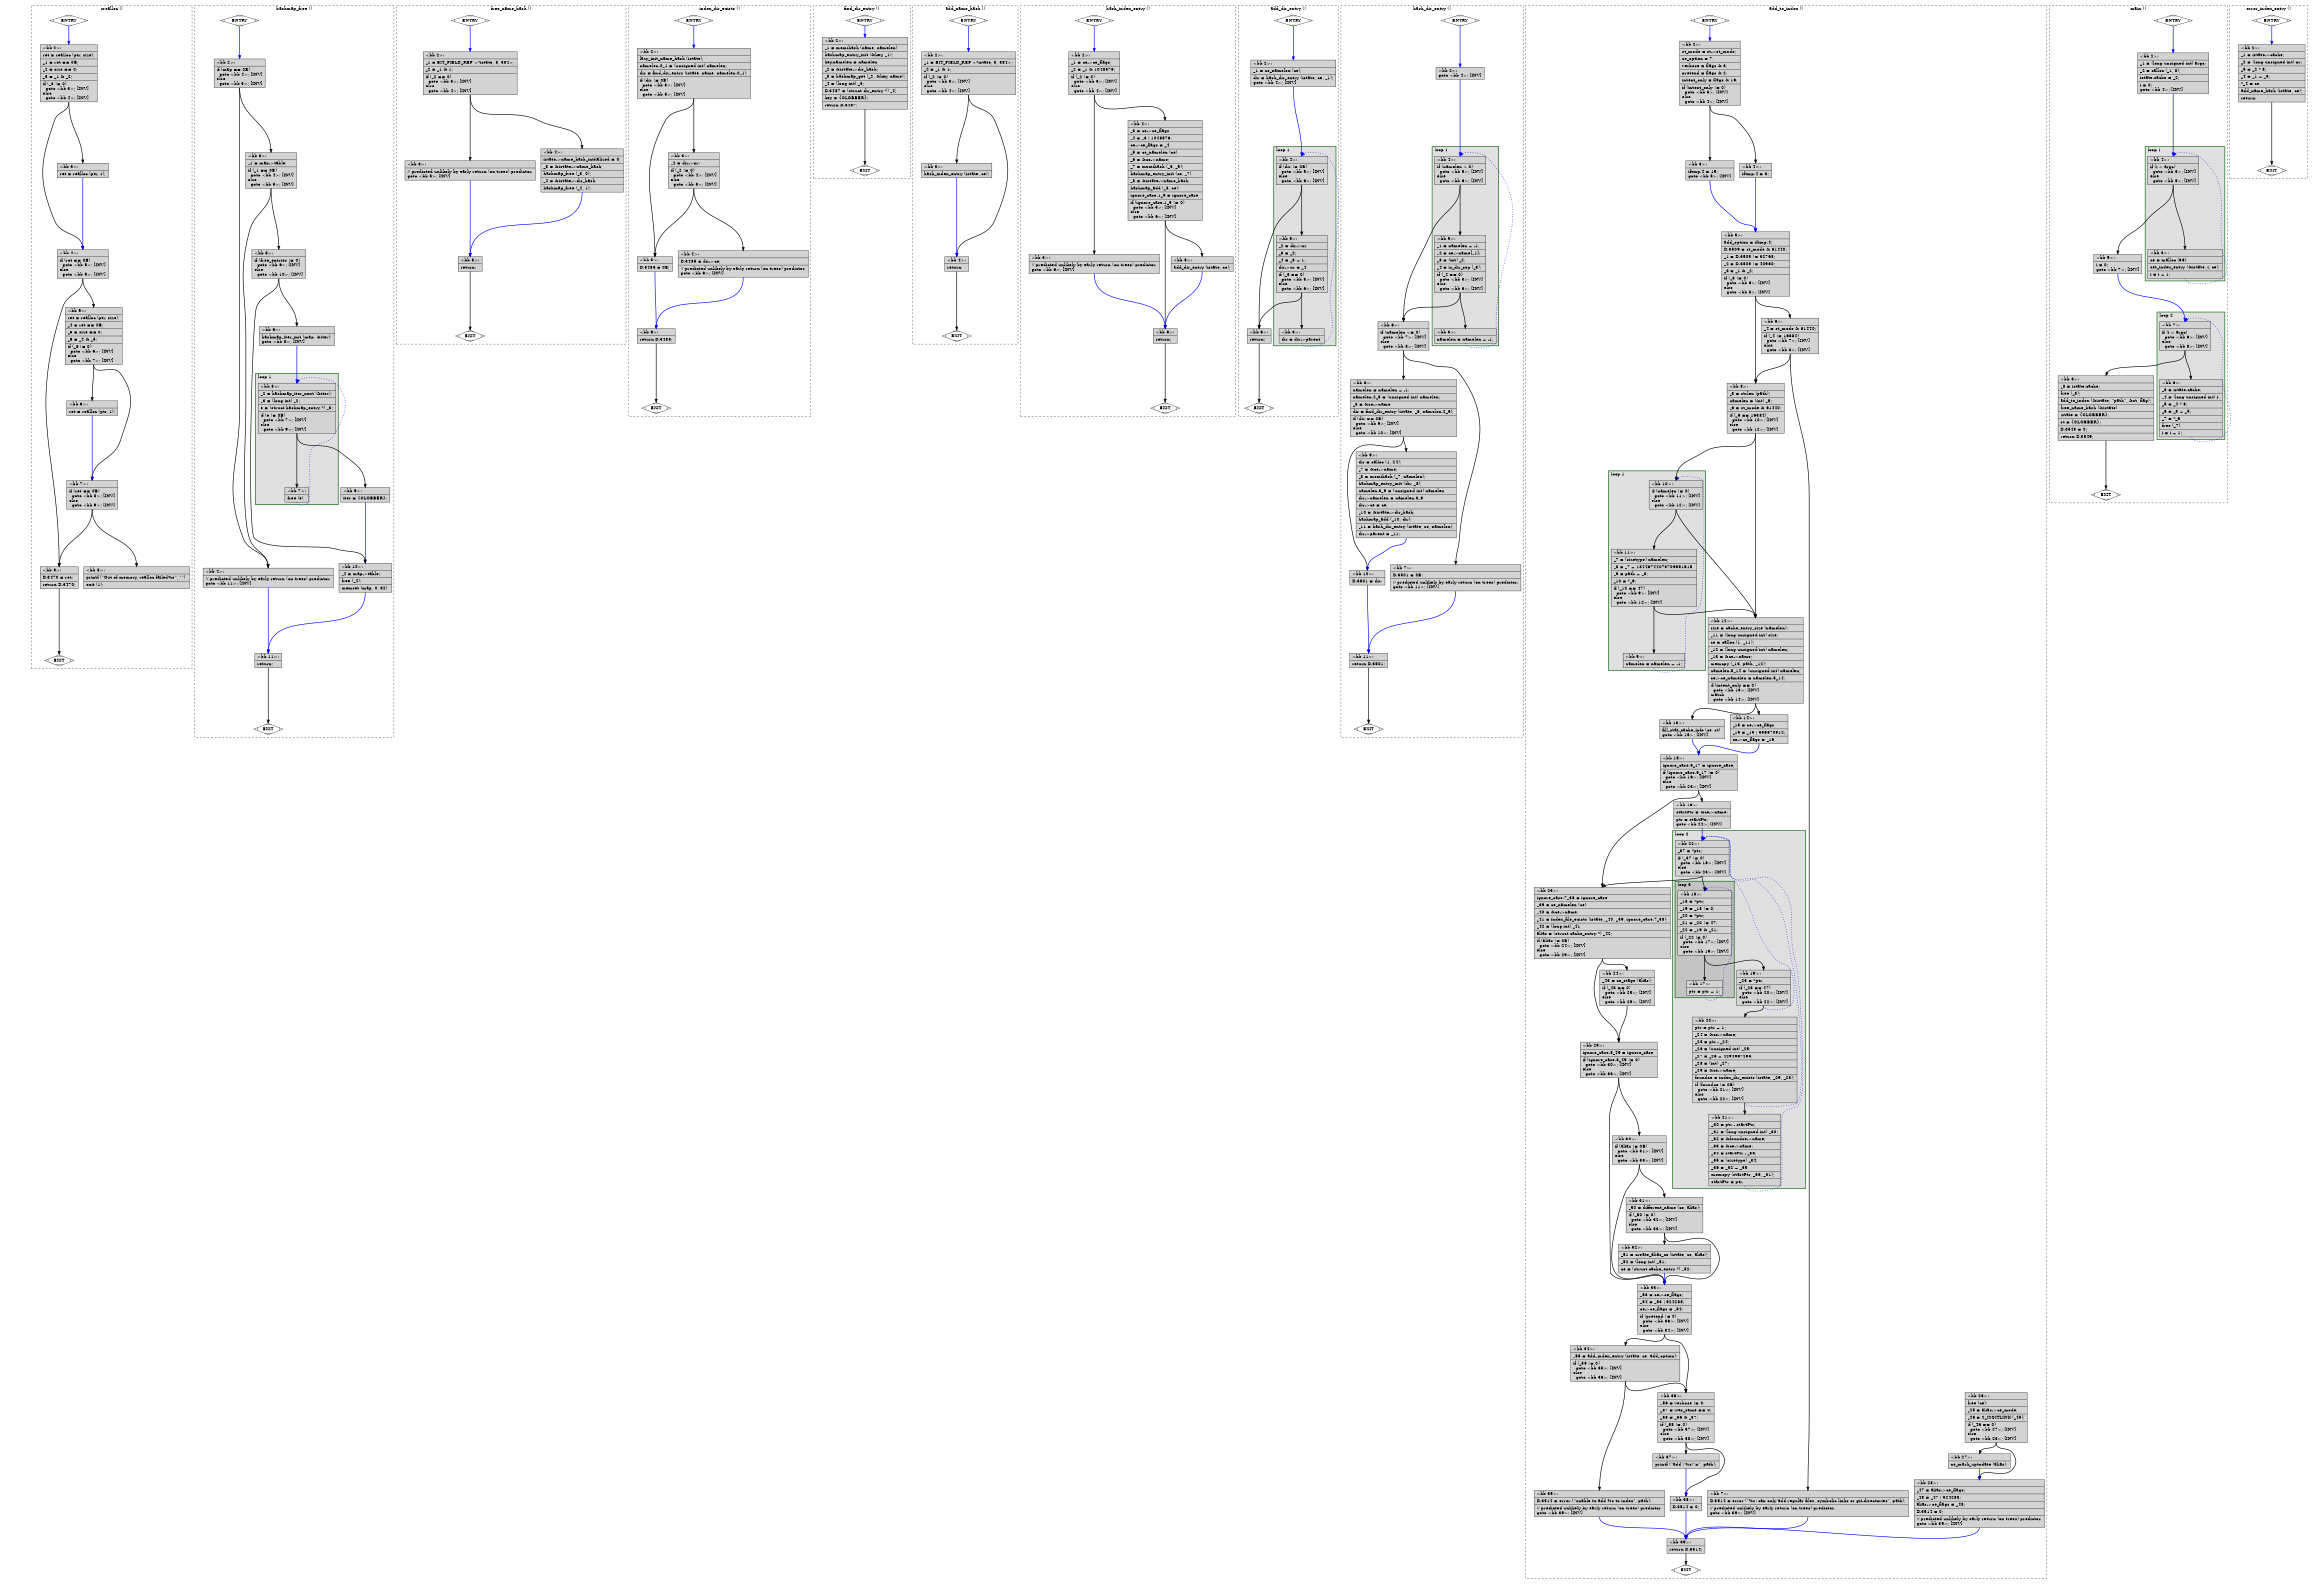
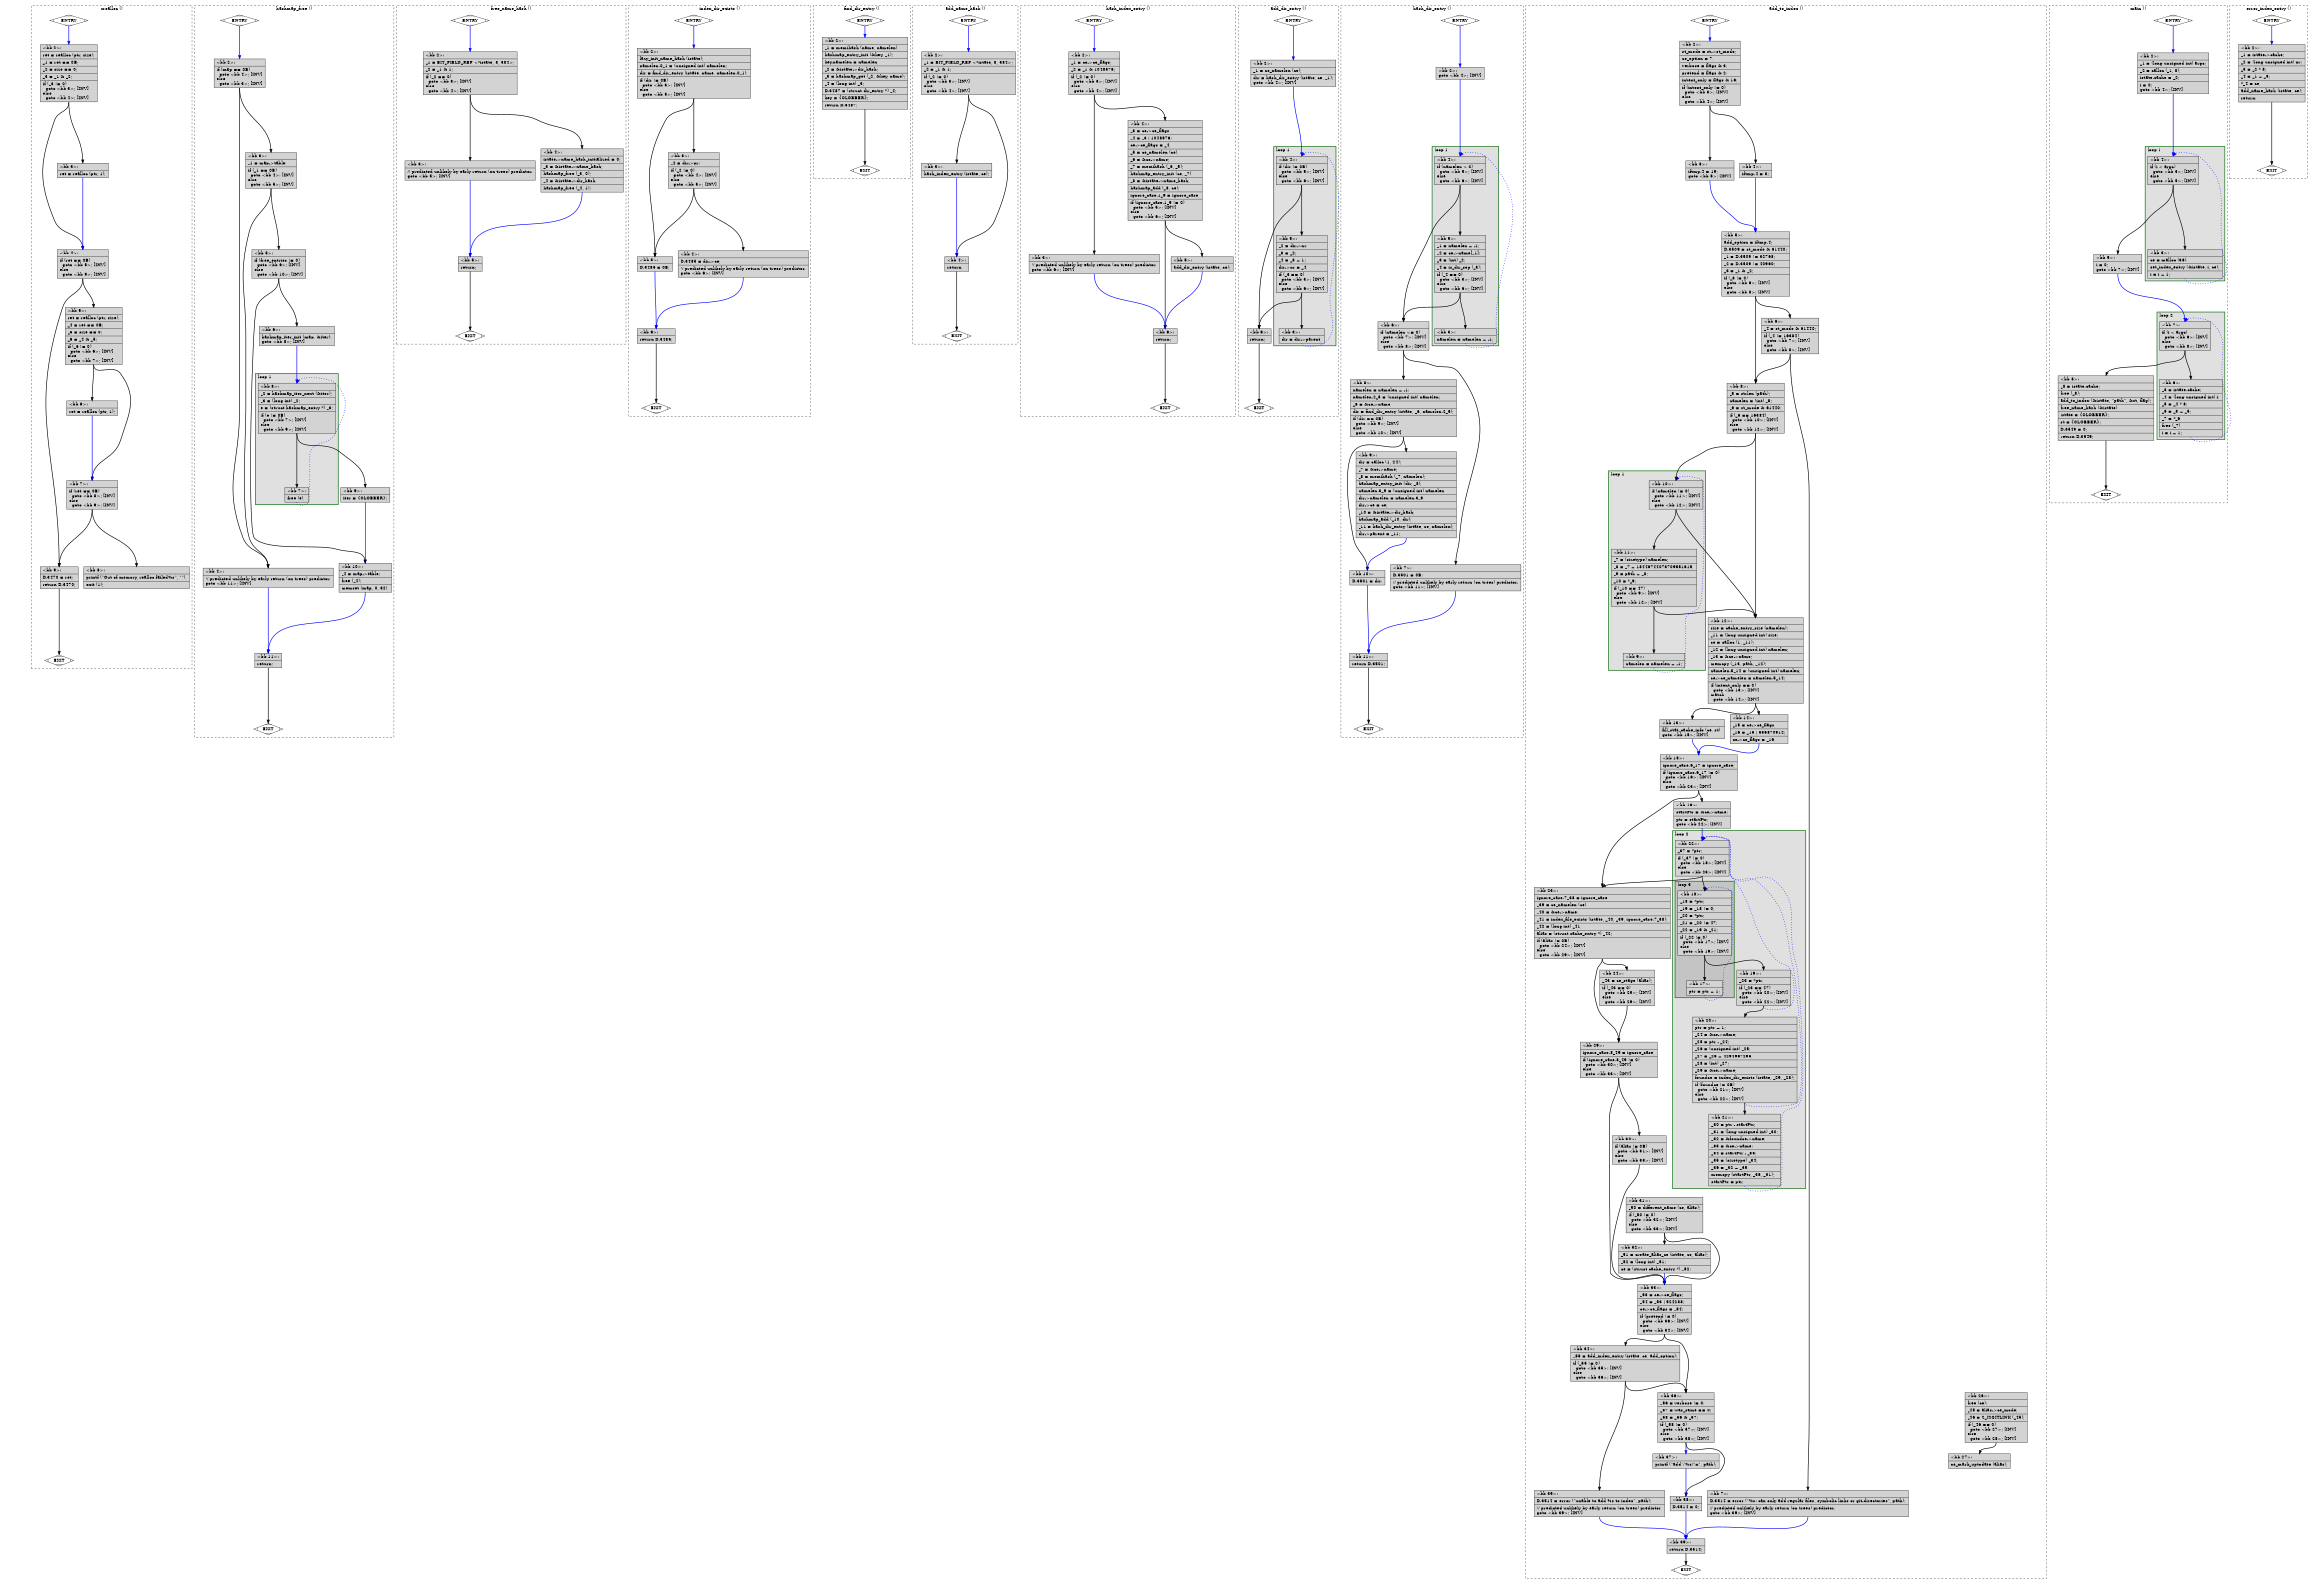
edge "<bb 30>:" -> "<bb 31>:": removed
edge "<bb 36>:" -> "<bb 37>:": color black -> blue
node "<bb 28>:": removed
